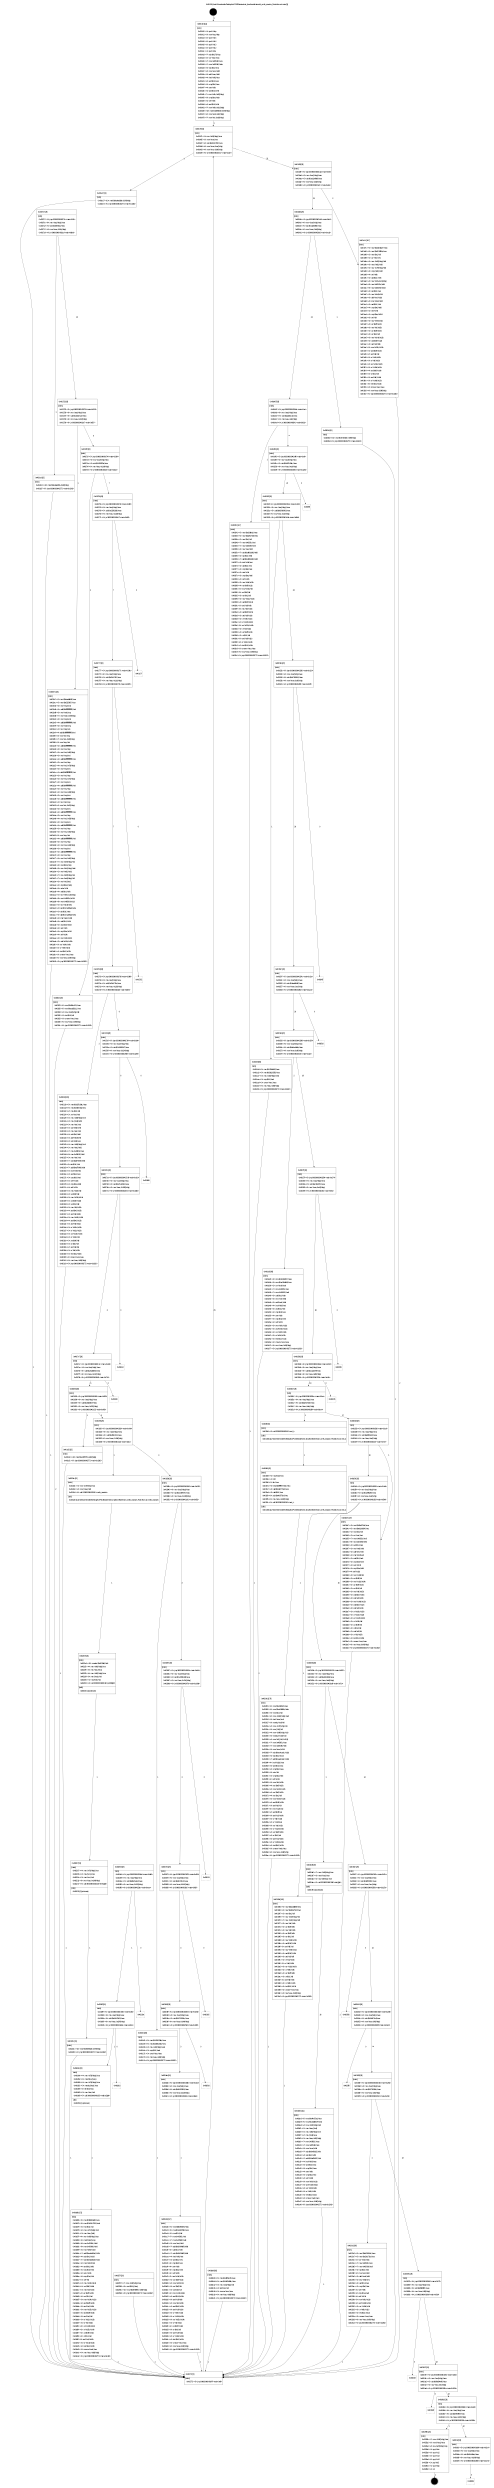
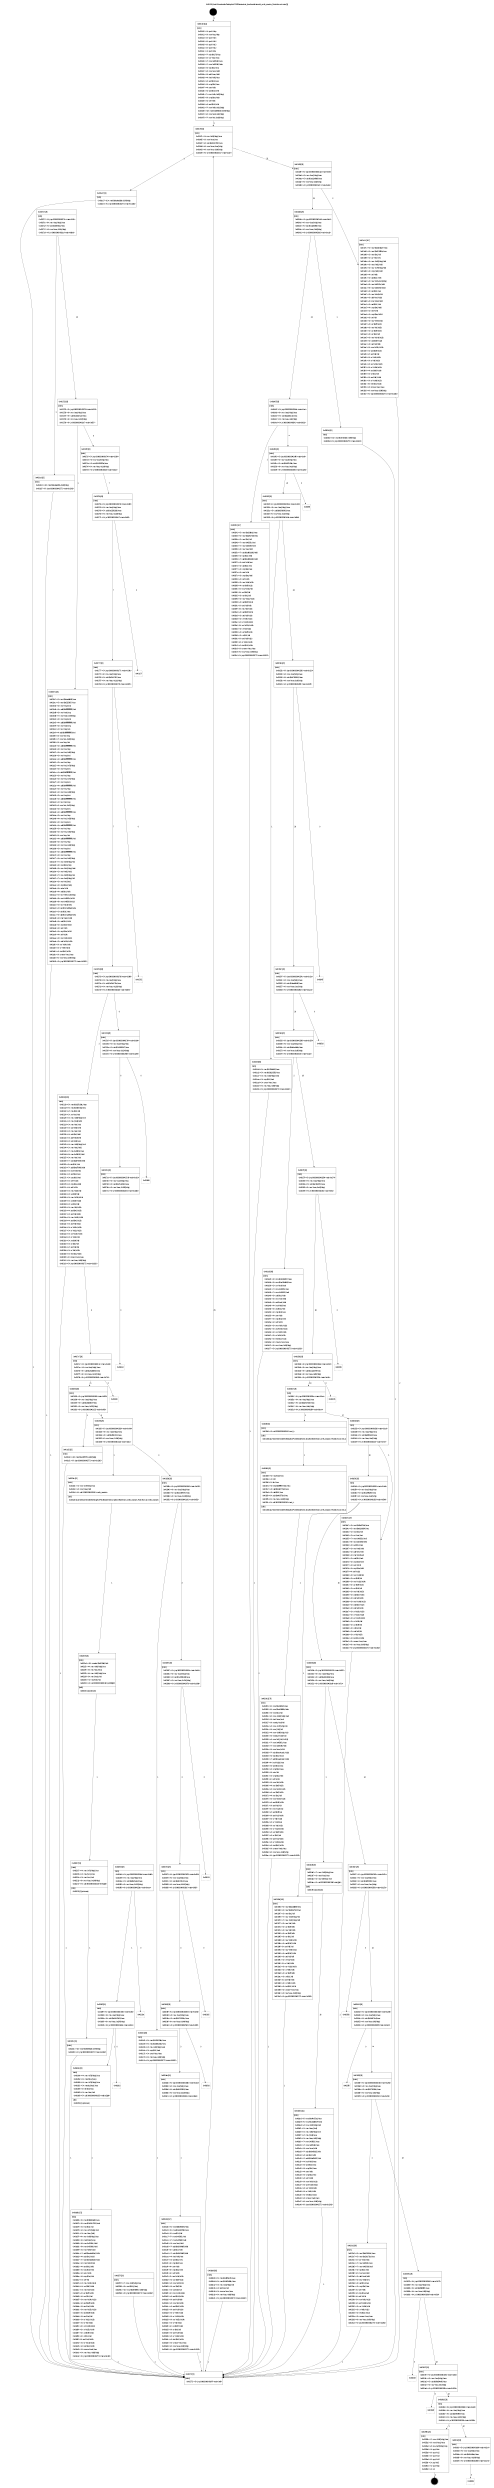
node "0x401f23 [30]": removed
edge "0x4017cb [28]" -> "0x4017e7 [28]": now "0x402118 [181]" -> "0x4017e7 [28]"
